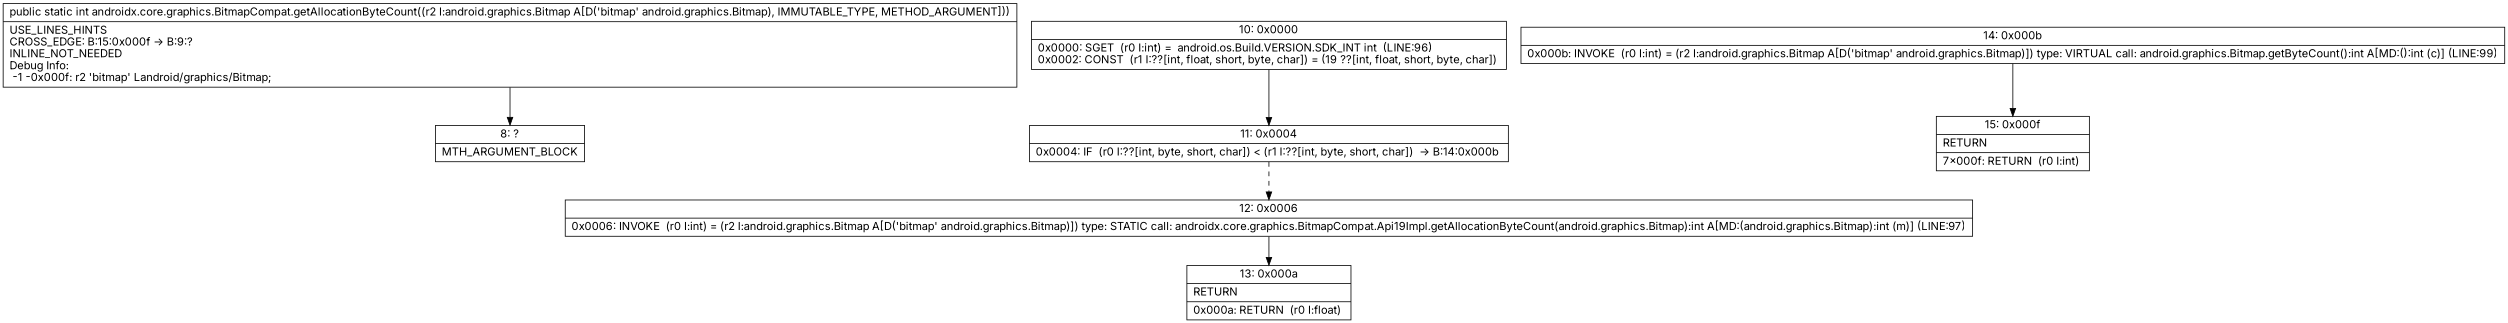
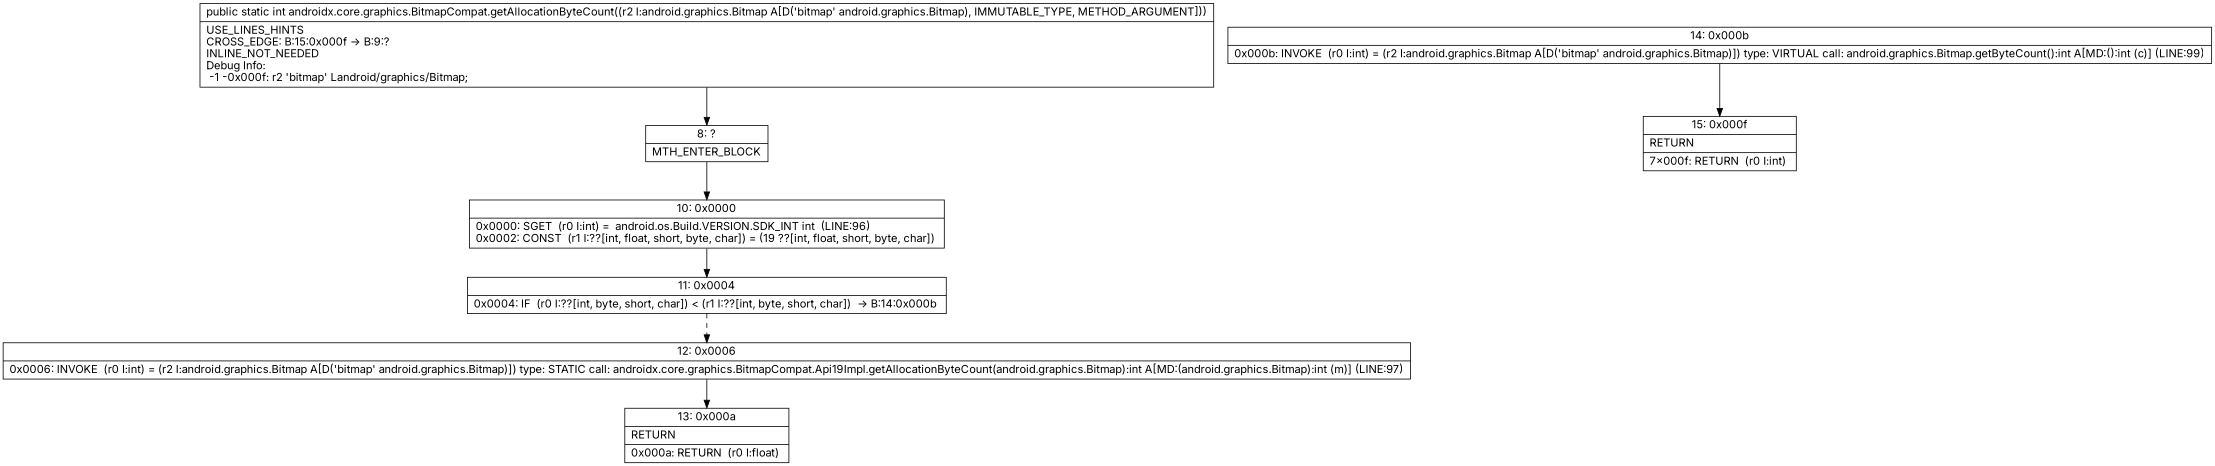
node "8: ?": text "MTH_ARGUMENT_BLOCK" -> "MTH_ENTER_BLOCK"
edge "8: ?" -> "10: 0x0000": added
